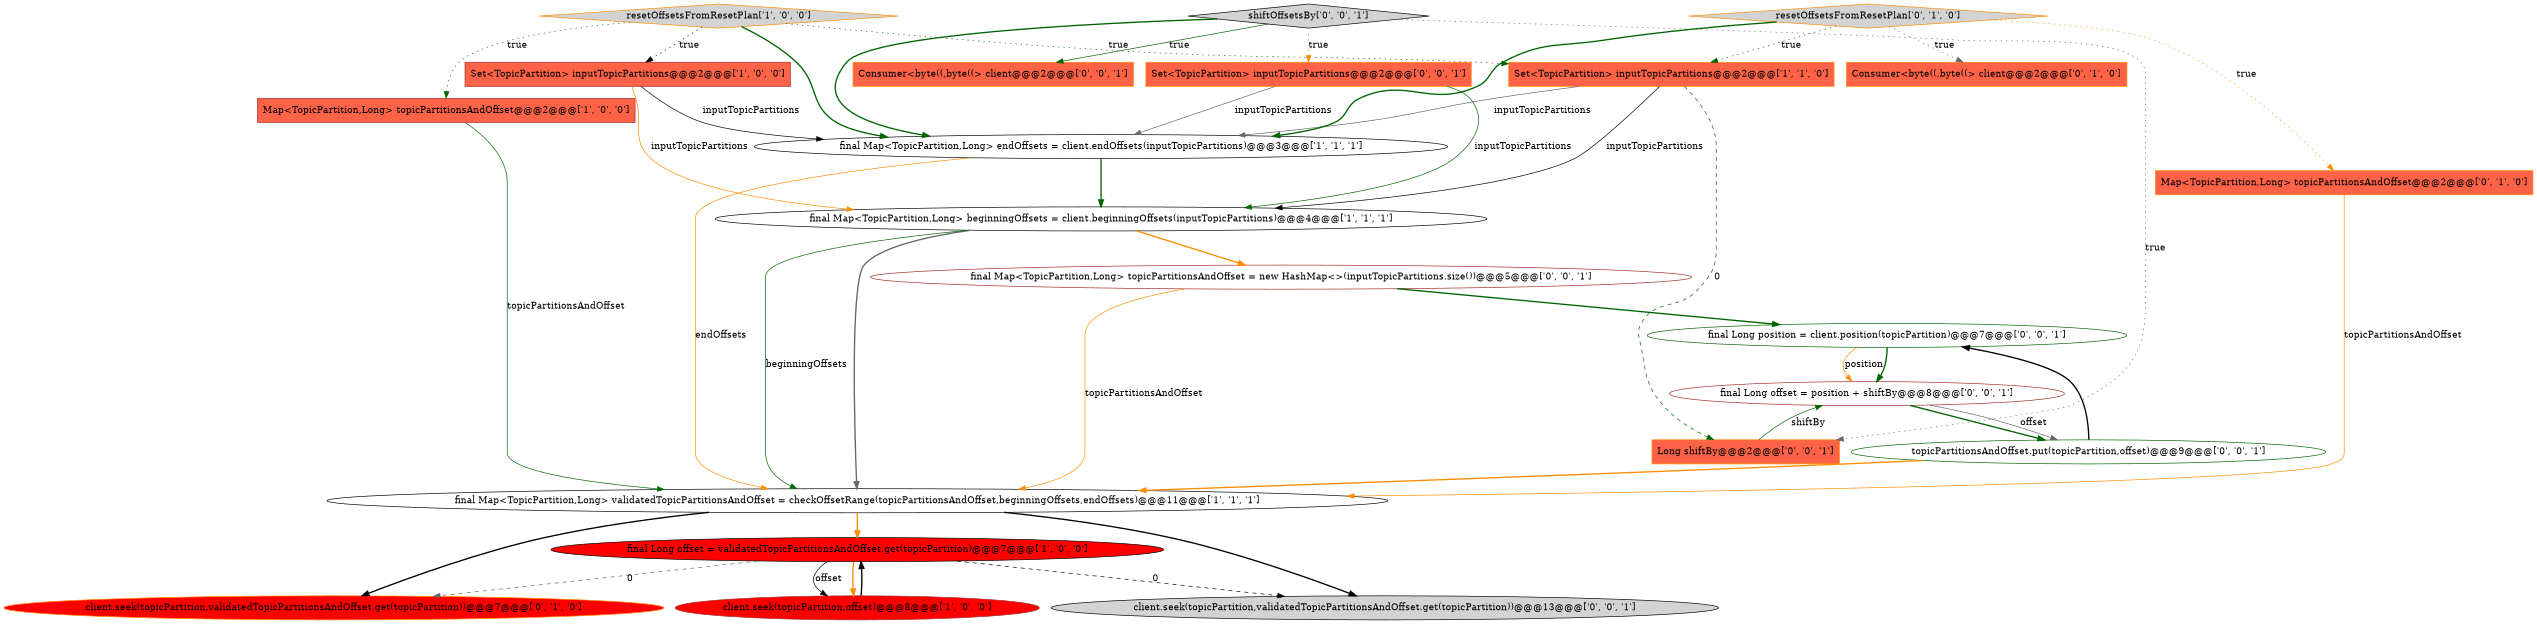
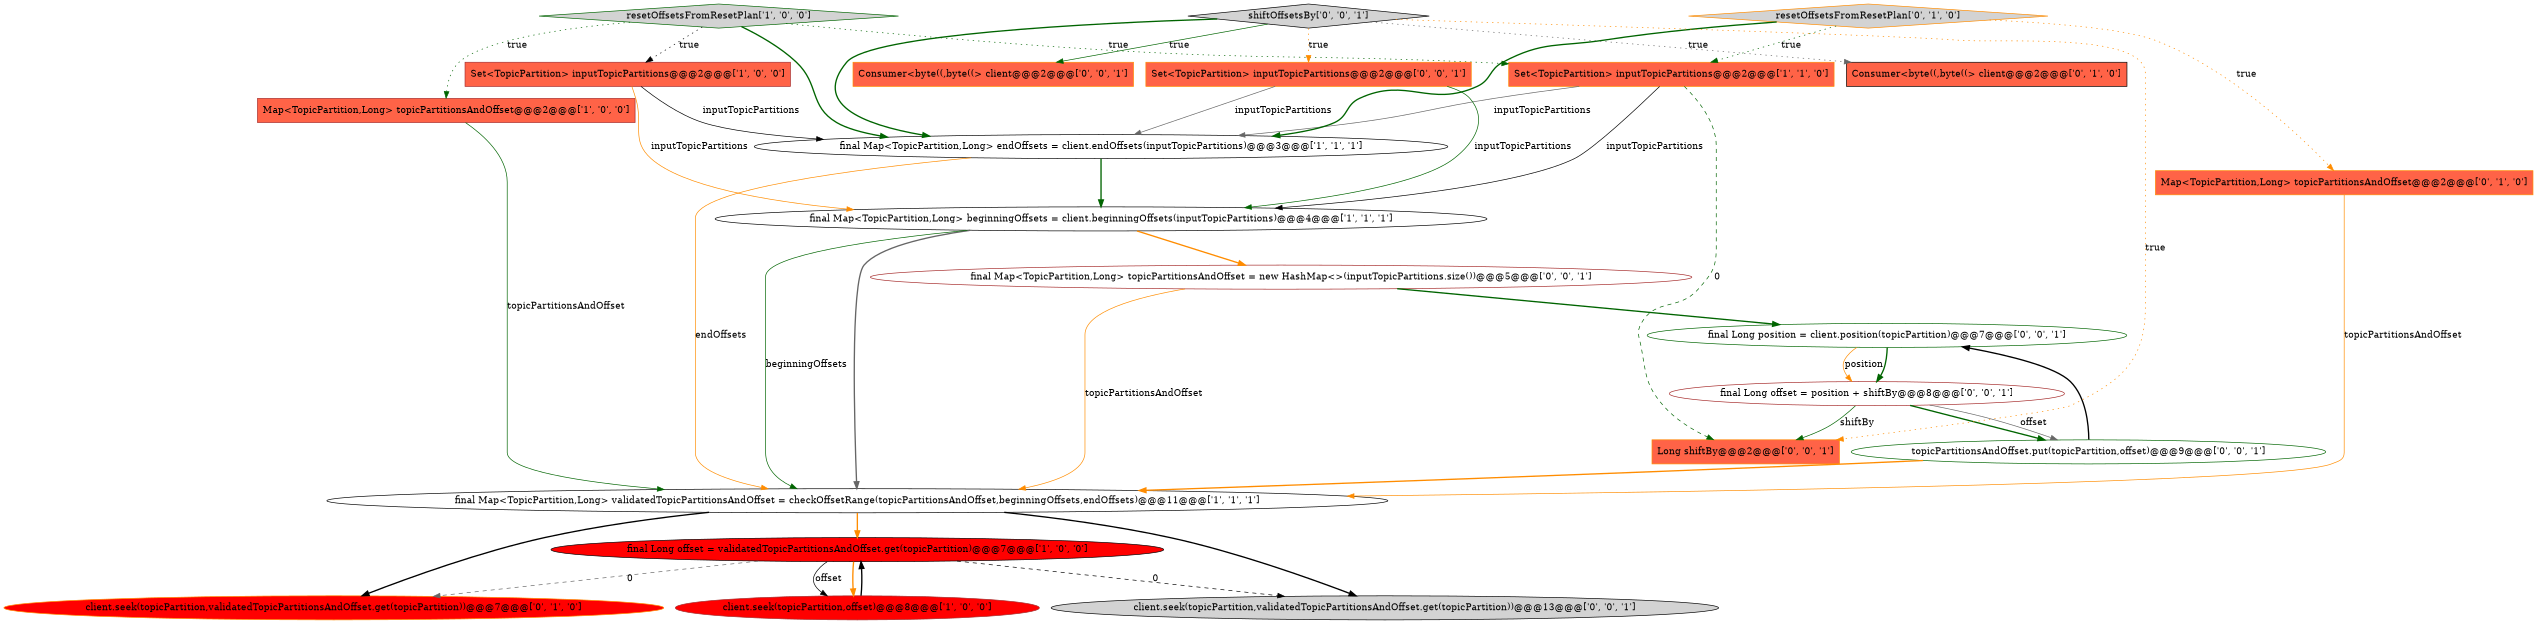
node "resetOffsetsFromResetPlan['1', '0', '0']": color darkorange -> darkgreen
edge "resetOffsetsFromResetPlan['0', '1', '0']" -> "Consumer<byte((,byte((> client@@@2@@@['0', '1', '0']": now "shiftOffsetsBy['0', '0', '1']" -> "Consumer<byte((,byte((> client@@@2@@@['0', '1', '0']"
edge "shiftOffsetsBy['0', '0', '1']" -> "Long shiftBy@@@2@@@['0', '0', '1']": color gray40 -> darkorange
node "Consumer<byte((,byte((> client@@@2@@@['0', '1', '0']": color darkorange -> black
edge "Long shiftBy@@@2@@@['0', '0', '1']" -> "final Long offset = position + shiftBy@@@8@@@['0', '0', '1']": reversed
